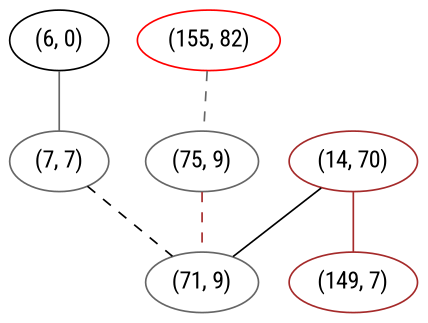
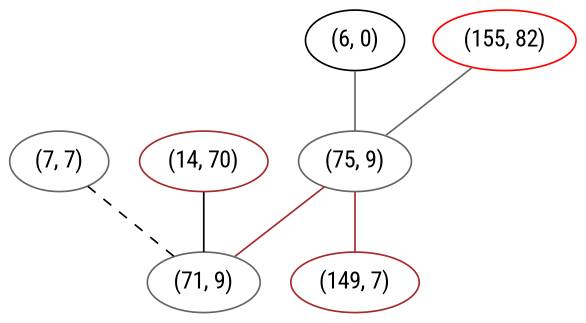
edge "(6, 0)" -- "(7, 7)": now "(6, 0)" -- "(75, 9)"
edge "(155, 82)" -- "(75, 9)": style dashed -> solid
edge "(75, 9)" -- "(71, 9)": style dashed -> solid
edge "(14, 70)" -- "(149, 7)": now "(75, 9)" -- "(149, 7)"
